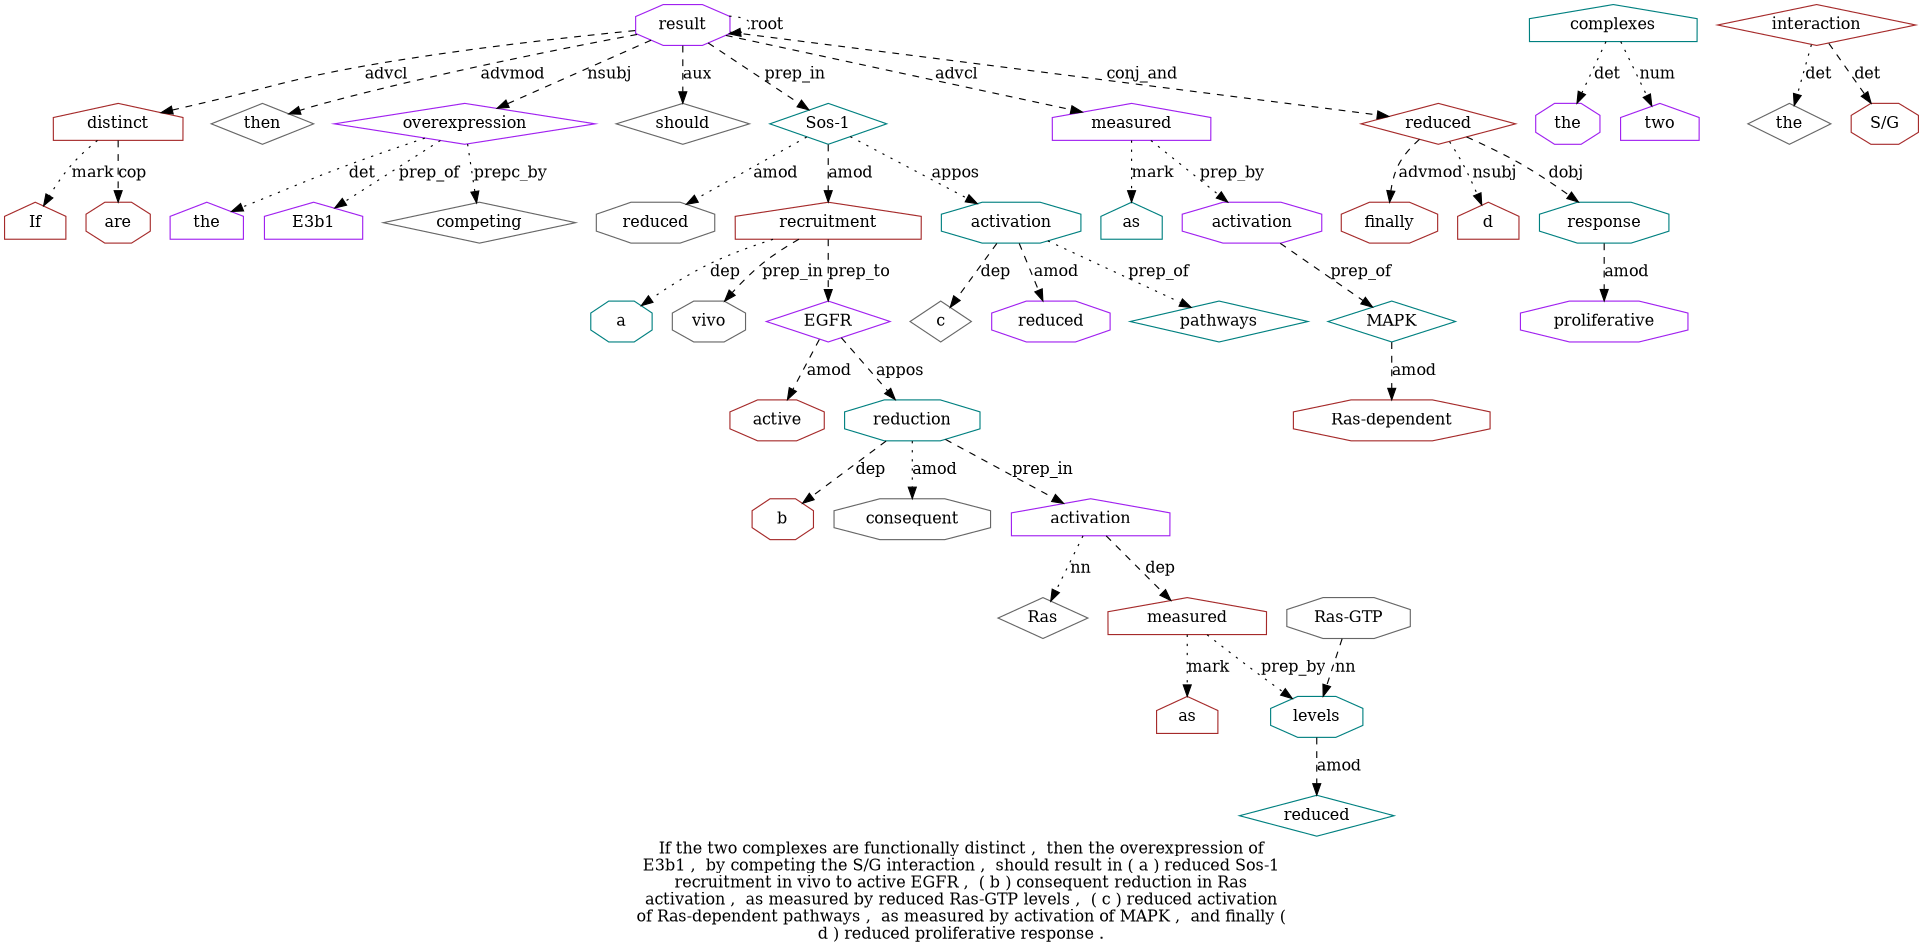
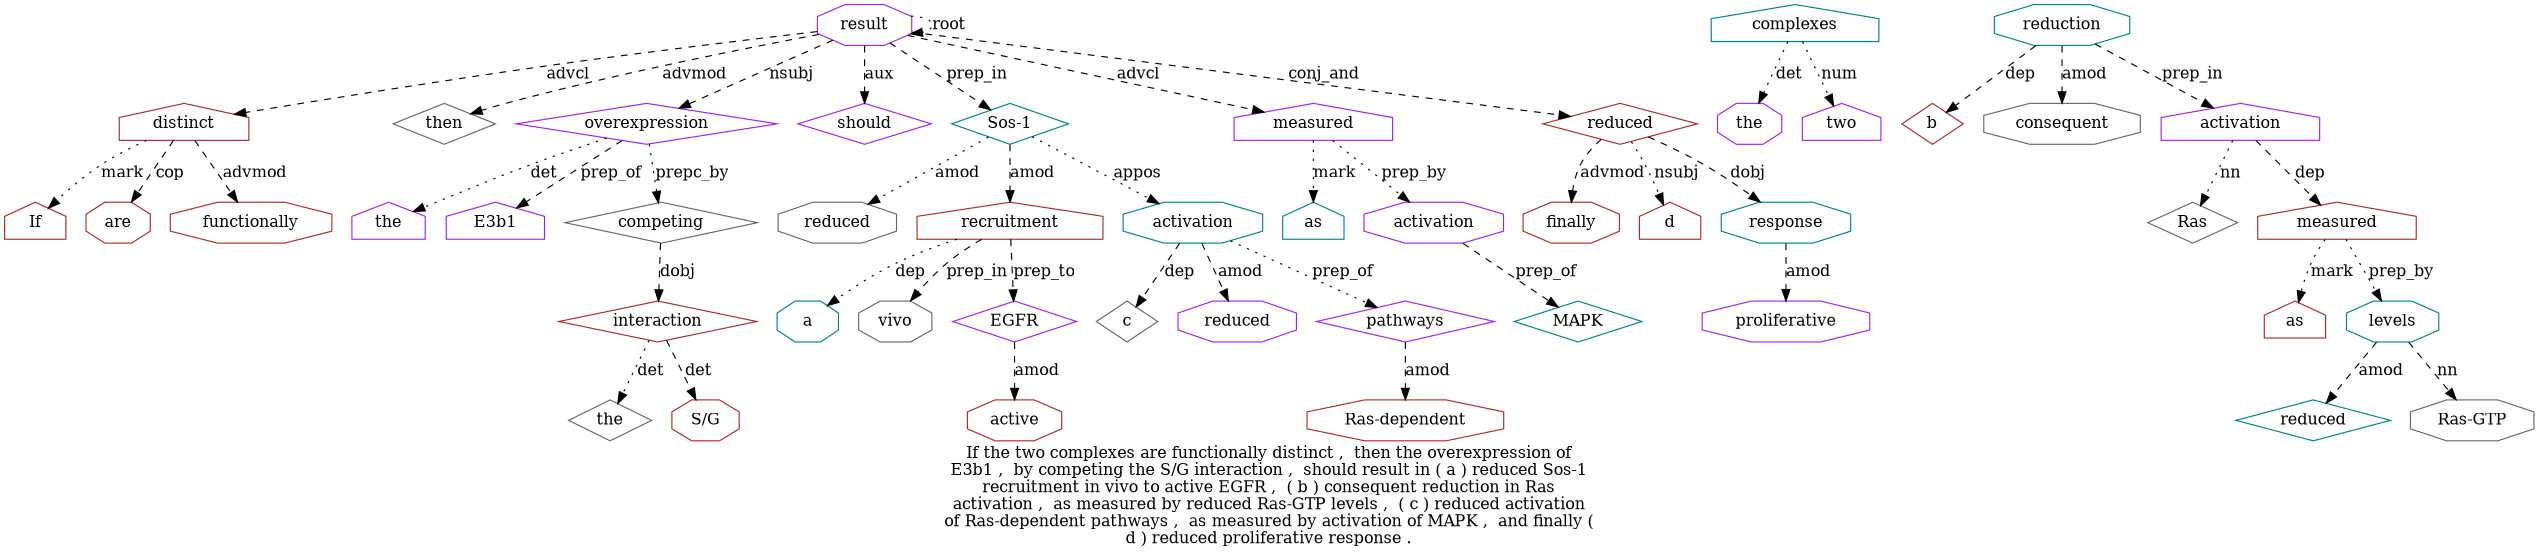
node "should": color gray40 -> purple
edge "overexpression" -> "E3b1": style dotted -> dashed
node "functionally": added
edge "competing" -> "interaction": added, label "dobj"
node "pathways": color teal -> purple
edge "EGFR" -> "reduction": removed, label "appos"
edge "MAPK" -> "Ras-dependent": now "pathways" -> "Ras-dependent"
edge "reduction" -> "consequent": style dotted -> dashed
node "b": shape octagon -> diamond
edge "Ras-GTP" -> "levels": reversed
